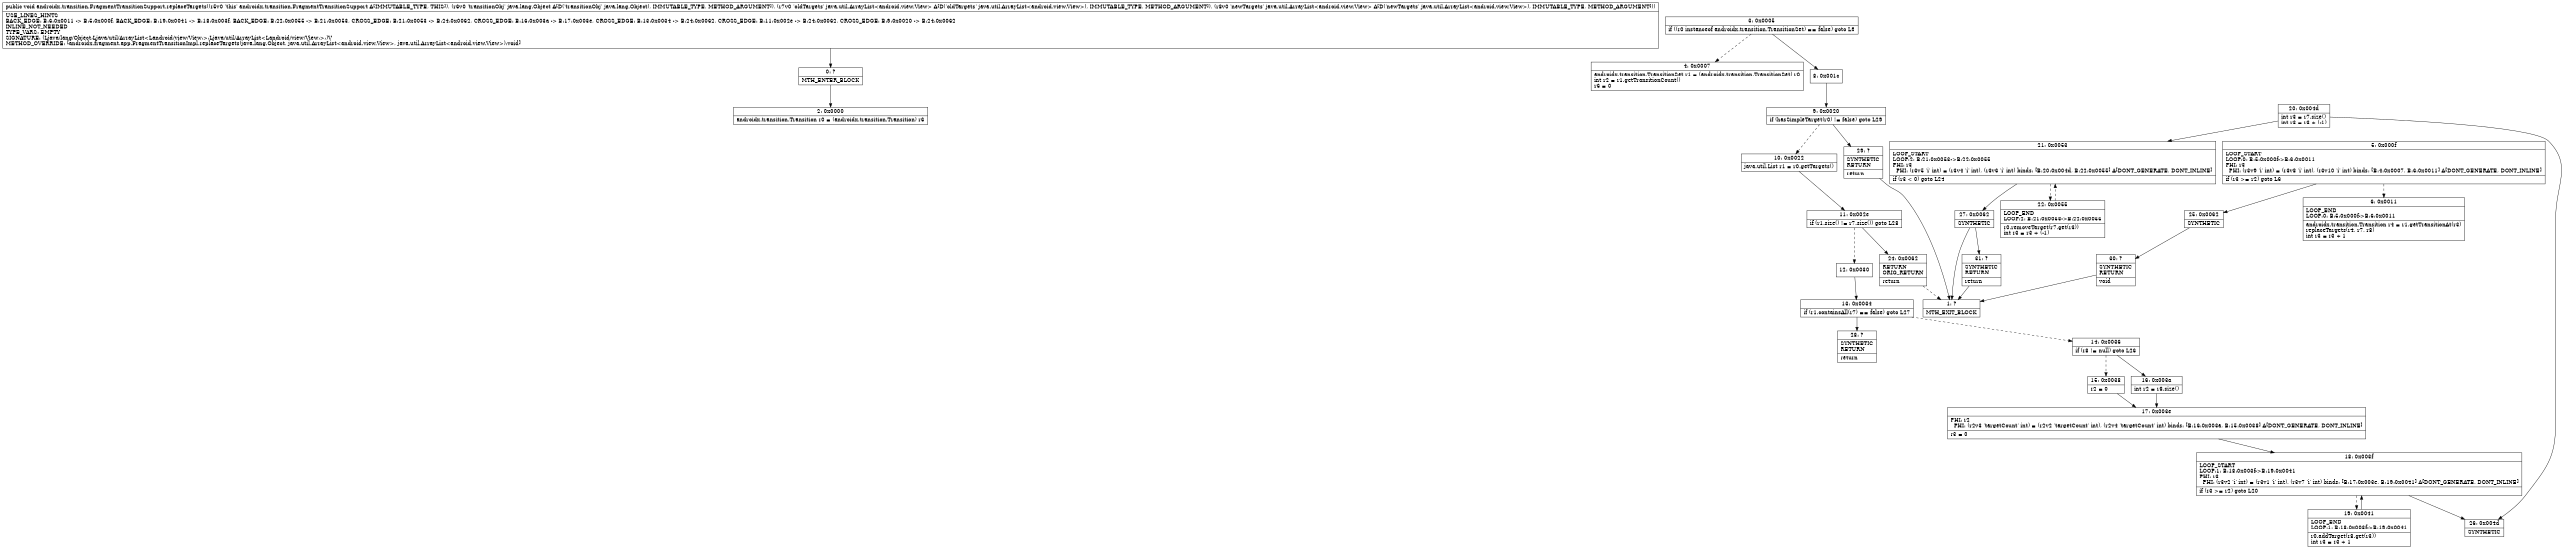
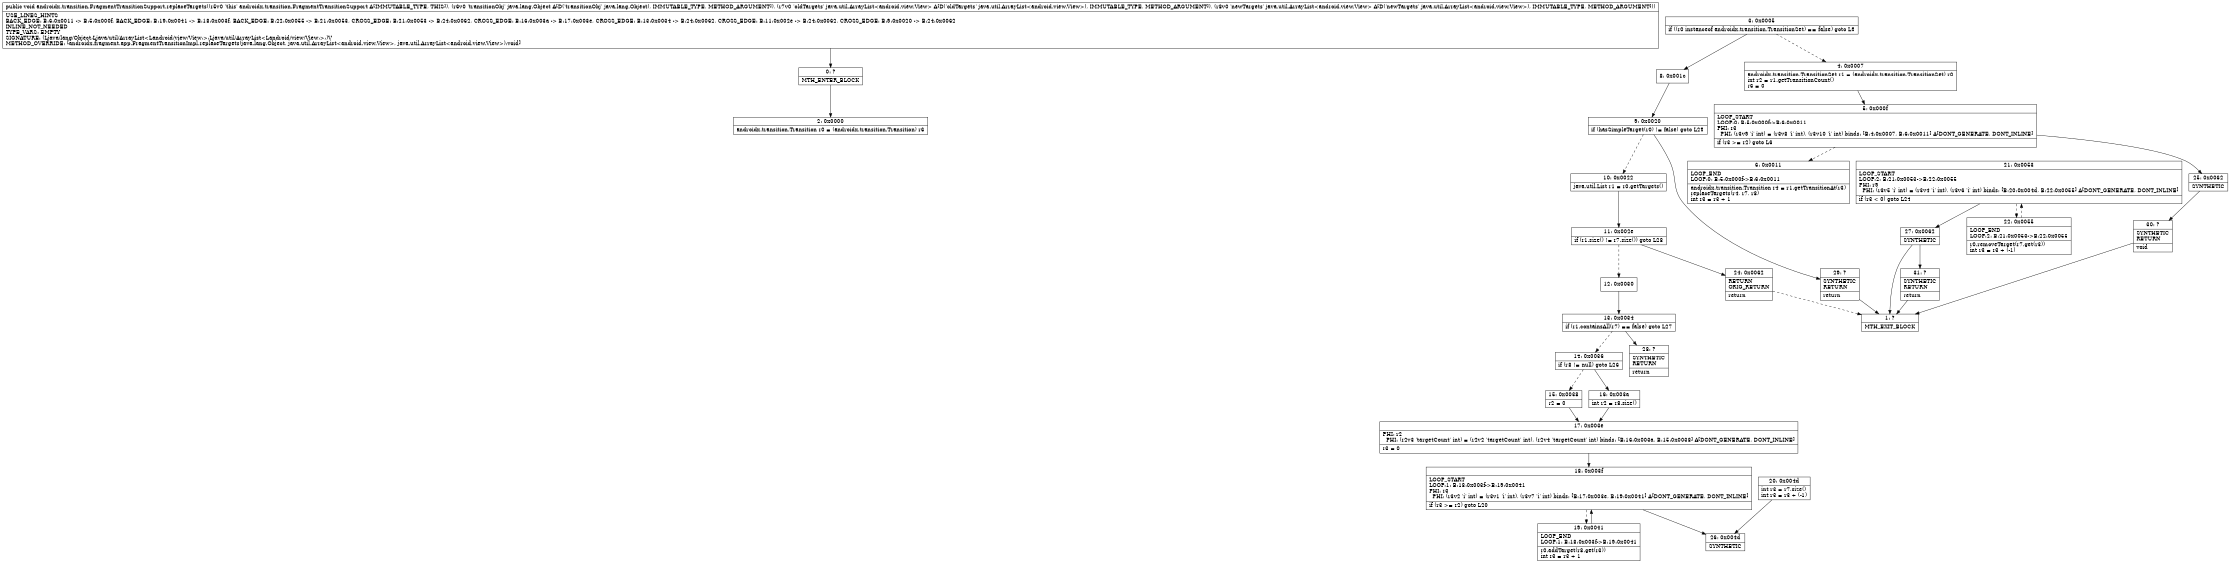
edge "4: 0x0007" -> "5: 0x000f": added
edge "20: 0x004d" -> "21: 0x0053": removed
node "21: 0x0053": text "PHI: r3" -> "PHI: r9"
